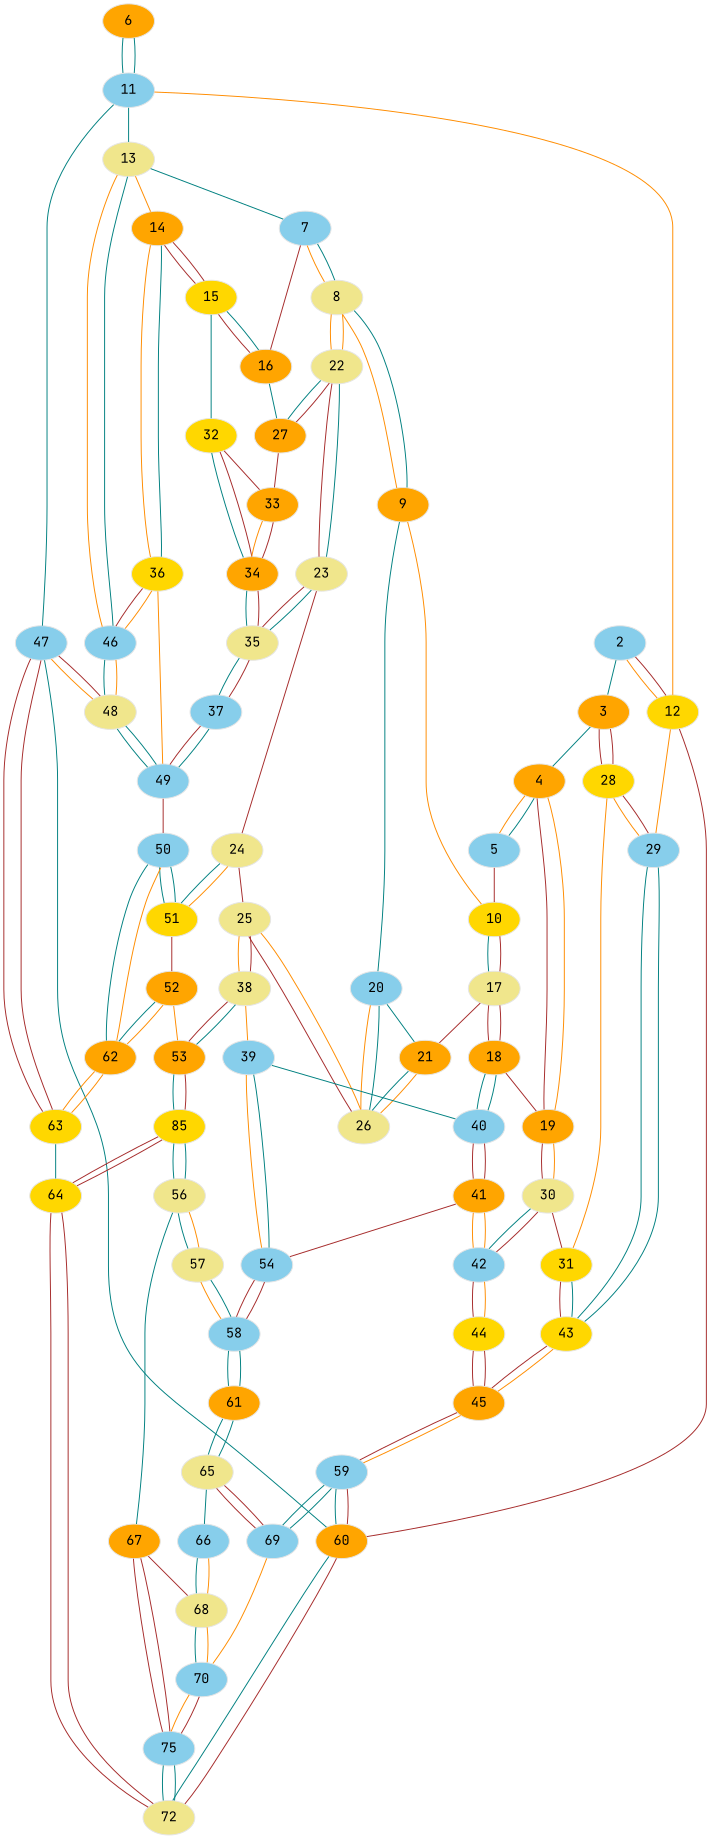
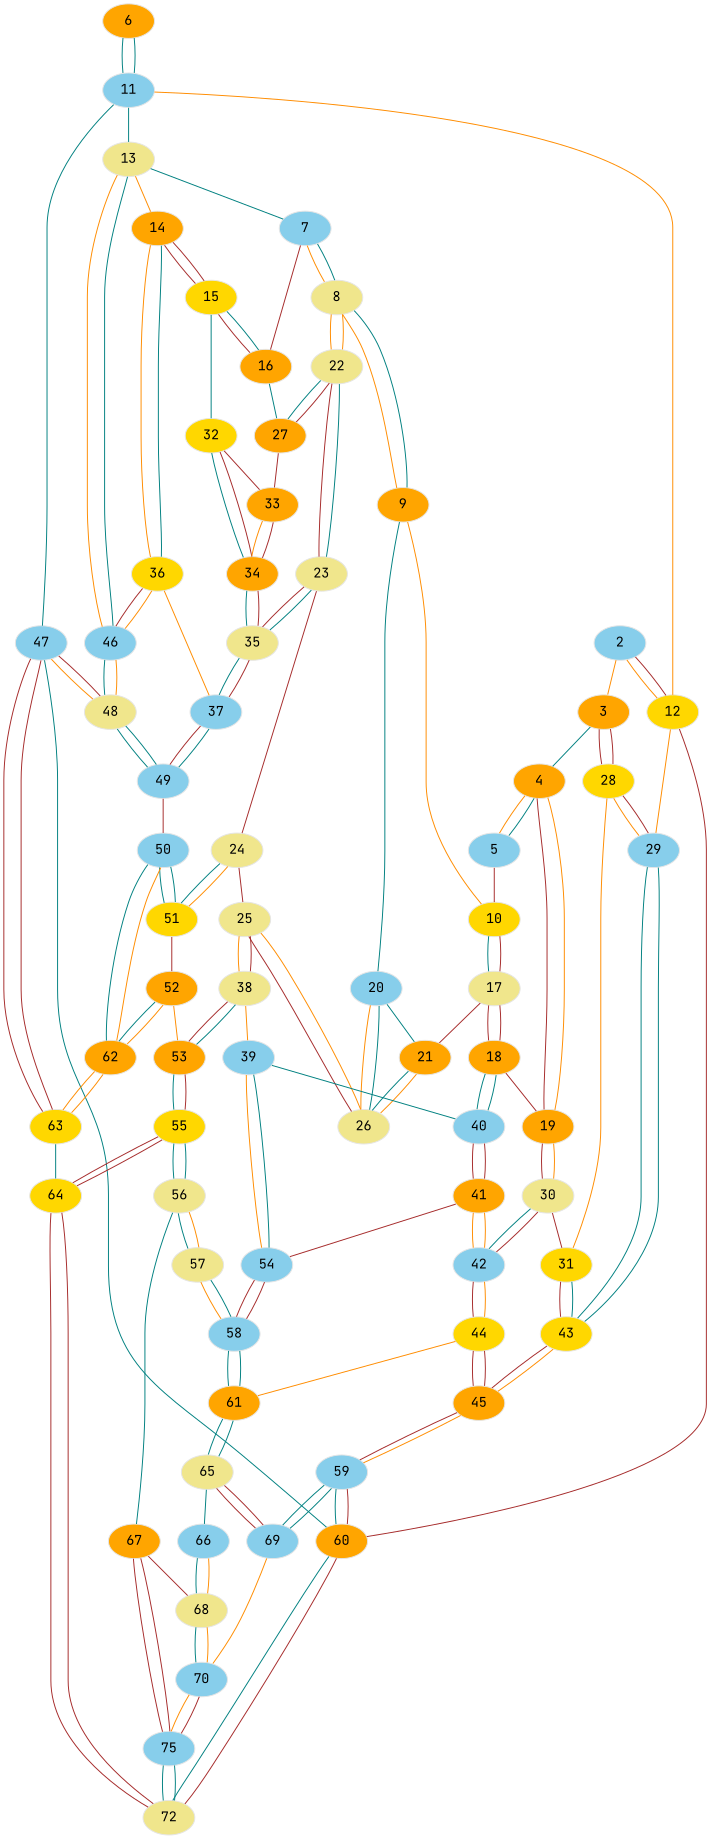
edge "2" -- "3": color teal -> darkorange
edge "36" -- "49": now "36" -- "37"
node "85": label "85" -> "55"
edge "44" -- "61": added
